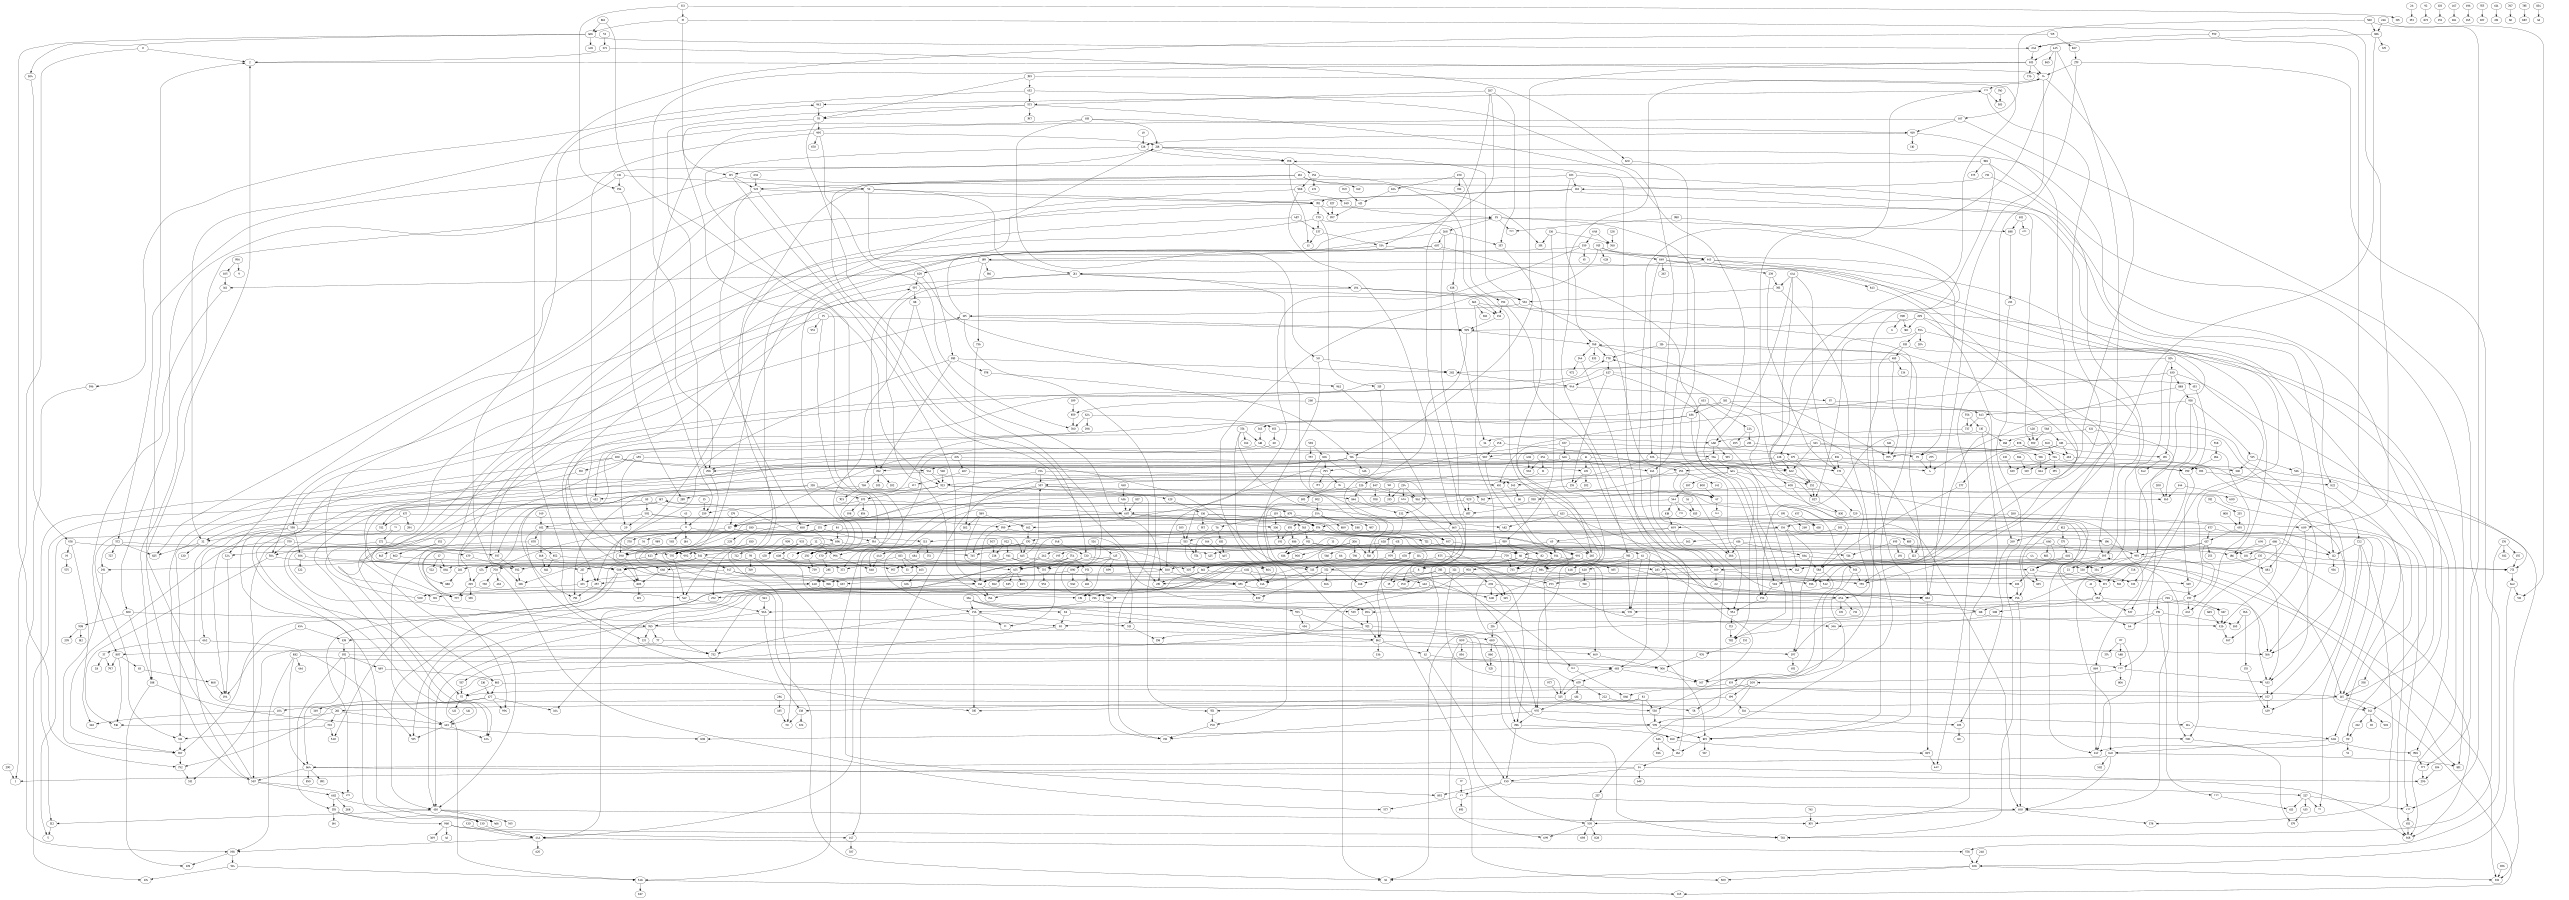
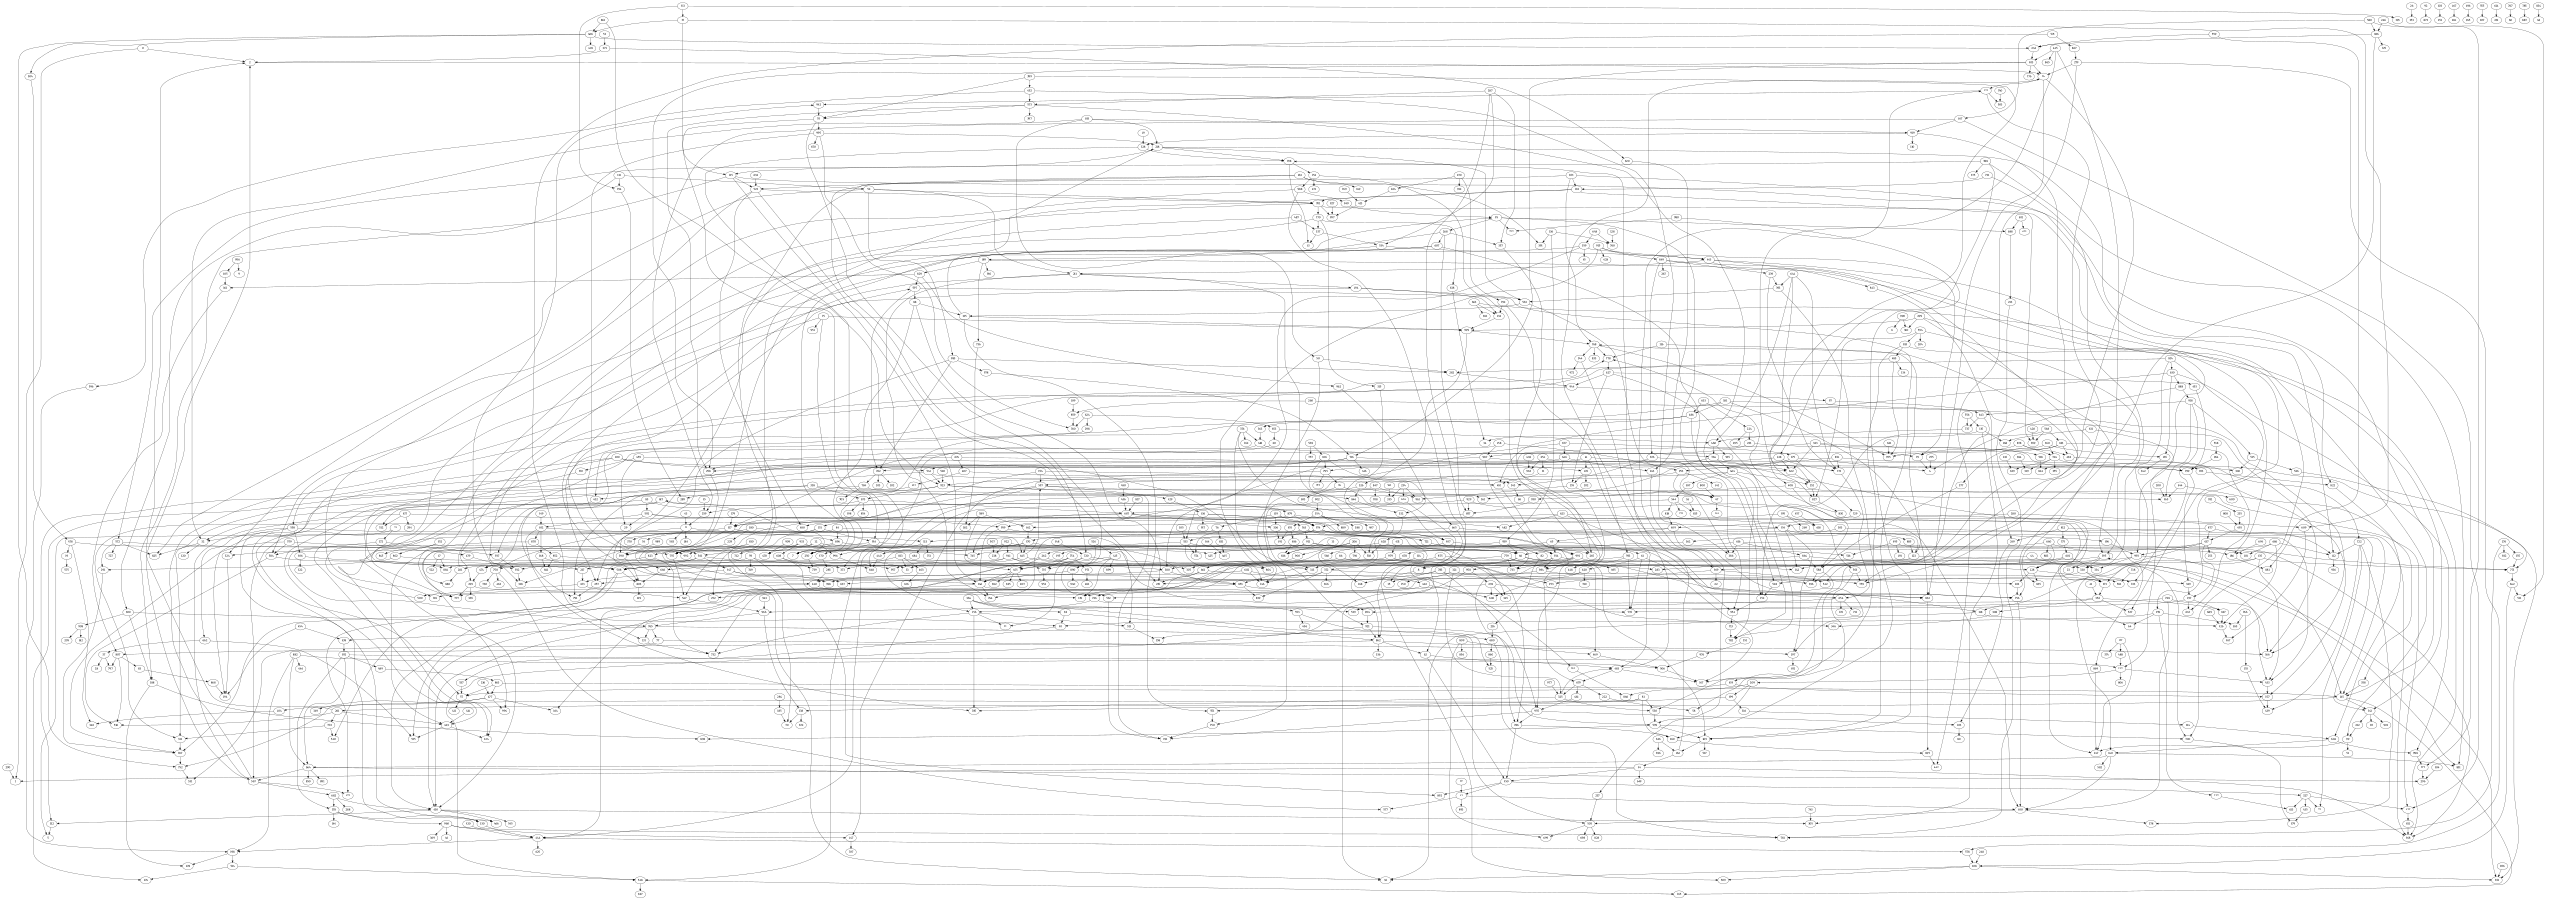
edge "863" -> "135": now "88" -> "135"
edge "663" -> "650": removed
